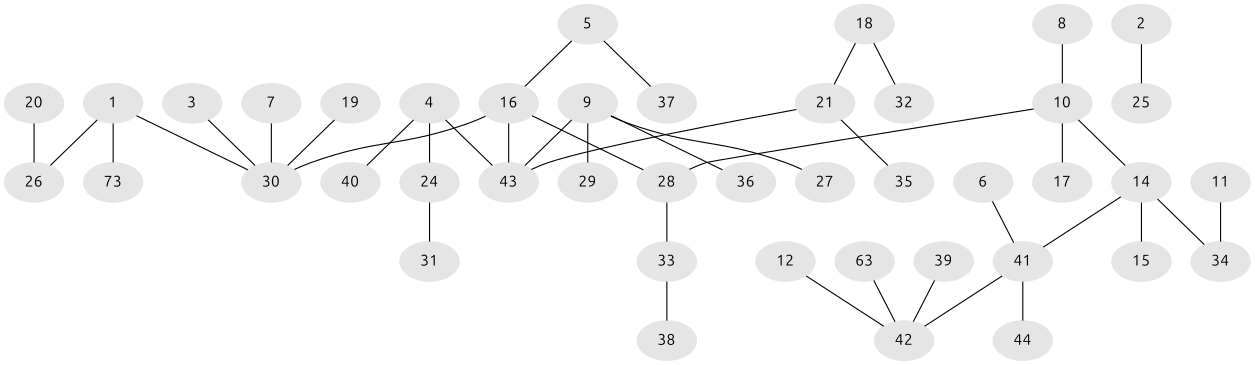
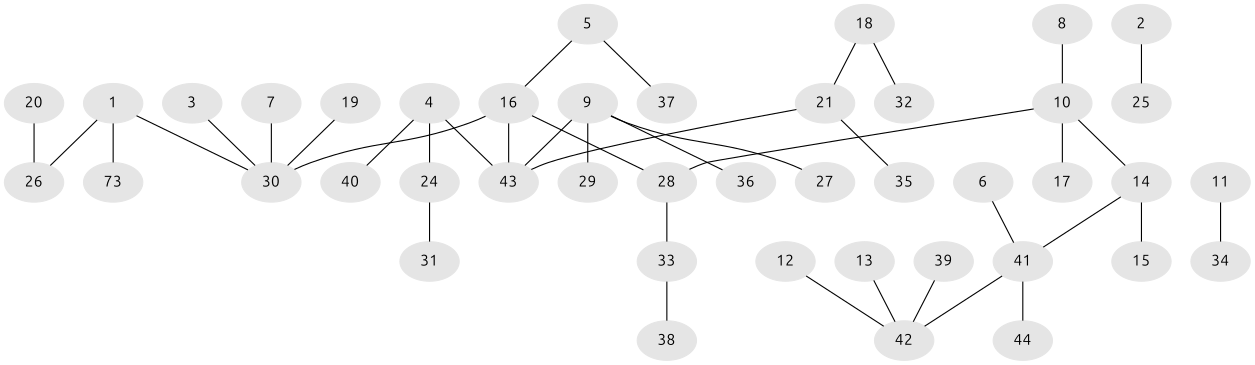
edge "14" -- "34": removed
node "63": label "63" -> "13"
